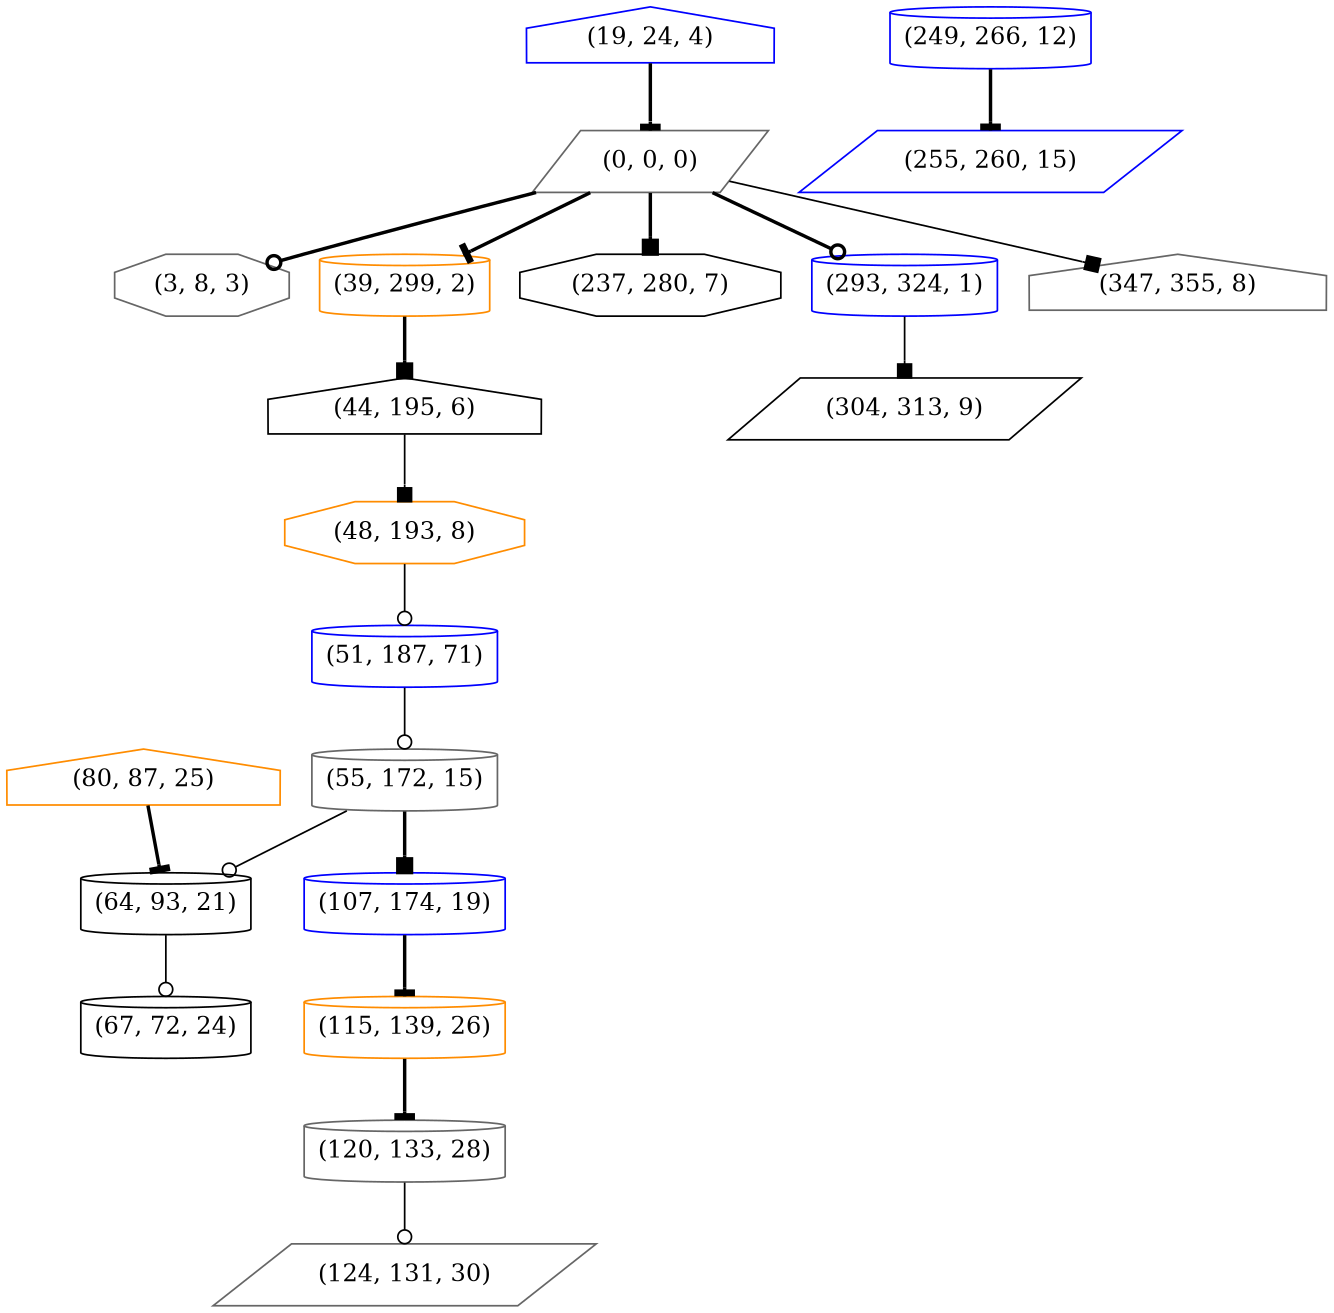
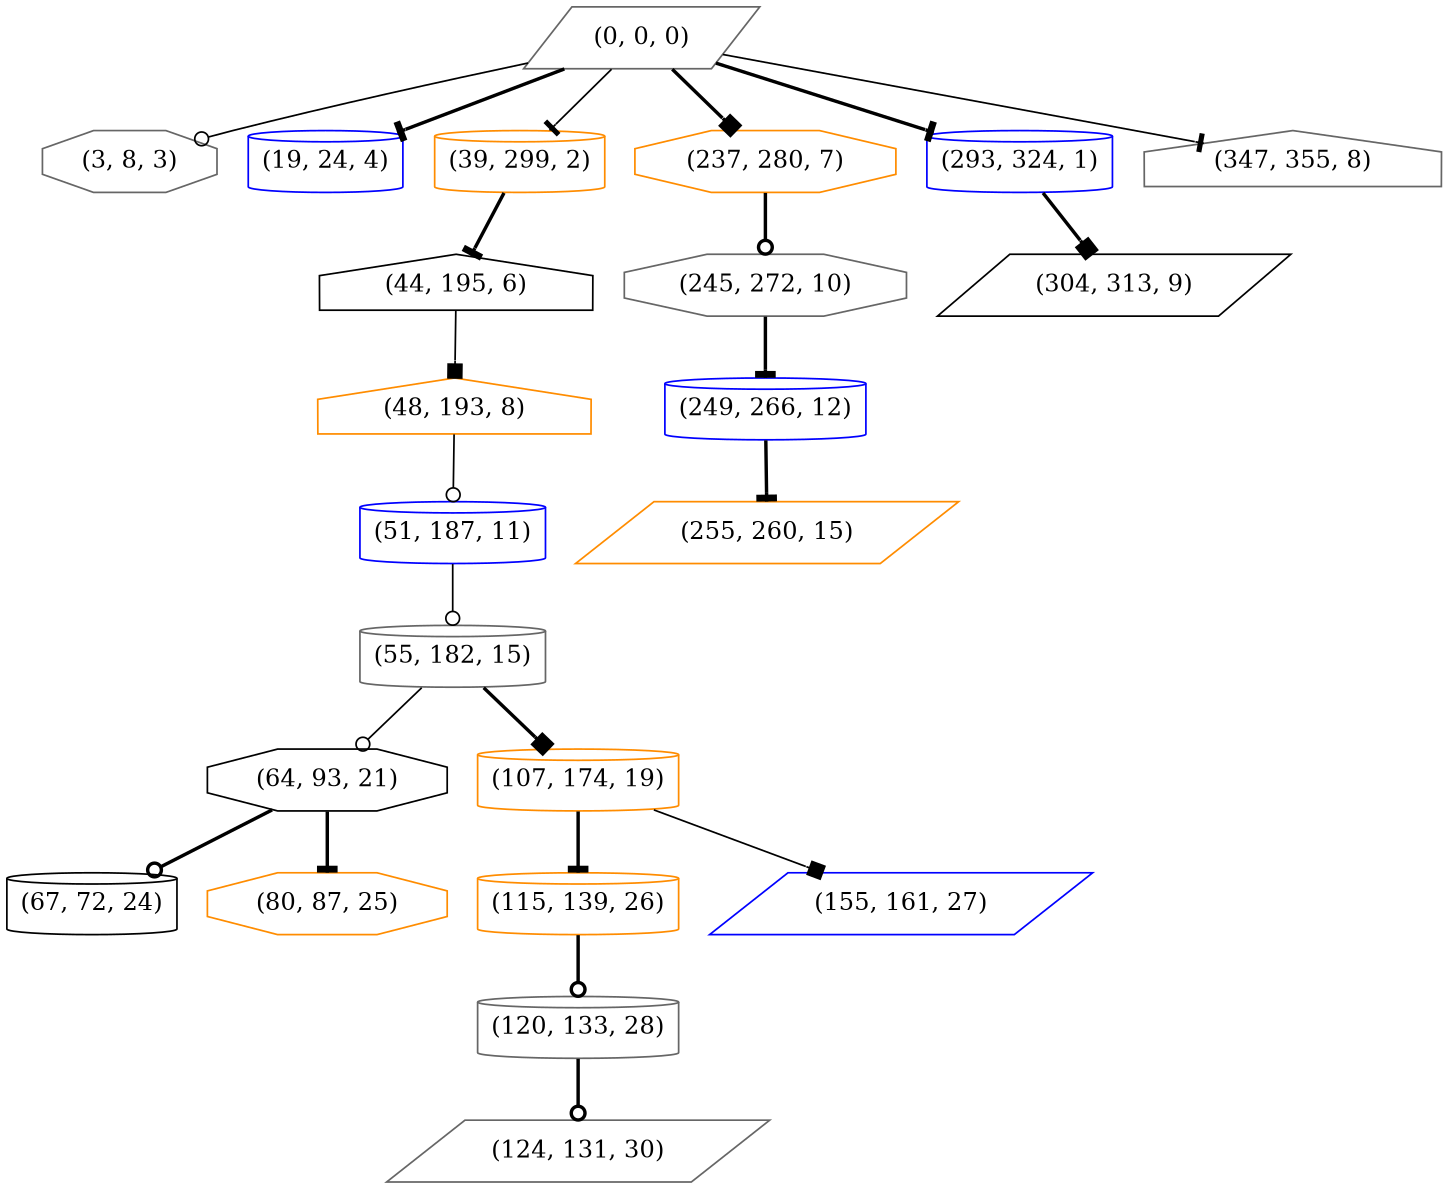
node "(19, 24, 4)": shape house -> cylinder
edge "(19, 24, 4)" -> "(0, 0, 0)": reversed
node "(255, 260, 15)": color blue -> darkorange
edge "(0, 0, 0)" -> "(293, 324, 1)": arrowhead odot -> tee
edge "(0, 0, 0)" -> "(347, 355, 8)": arrowhead box -> tee
edge "(0, 0, 0)" -> "(39, 299, 2)": style bold -> solid
edge "(0, 0, 0)" -> "(3, 8, 3)": style bold -> solid
node "(237, 280, 7)": color black -> darkorange
node "(245, 272, 10)": added
edge "(39, 299, 2)" -> "(44, 195, 6)": arrowhead box -> tee
edge "(293, 324, 1)" -> "(304, 313, 9)": style solid -> bold
node "(48, 193, 8)": shape octagon -> house
node "(51, 187, 71)": label "(51, 187, 71)" -> "(51, 187, 11)"
node "(80, 87, 25)": shape house -> octagon
node "(55, 172, 15)": label "(55, 172, 15)" -> "(55, 182, 15)"
edge "(80, 87, 25)" -> "(64, 93, 21)": reversed
node "(64, 93, 21)": shape cylinder -> octagon
node "(107, 174, 19)": color blue -> darkorange
node "(155, 161, 27)": added
edge "(64, 93, 21)" -> "(67, 72, 24)": style solid -> bold
edge "(115, 139, 26)" -> "(120, 133, 28)": arrowhead tee -> odot
edge "(120, 133, 28)" -> "(124, 131, 30)": style solid -> bold
